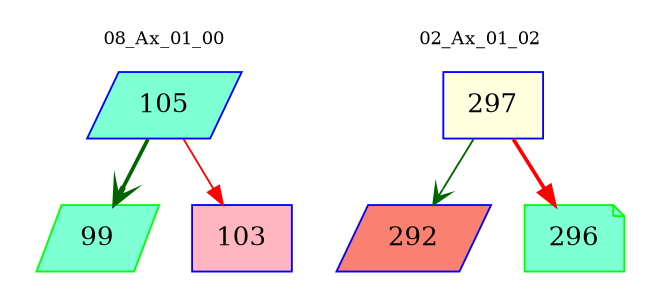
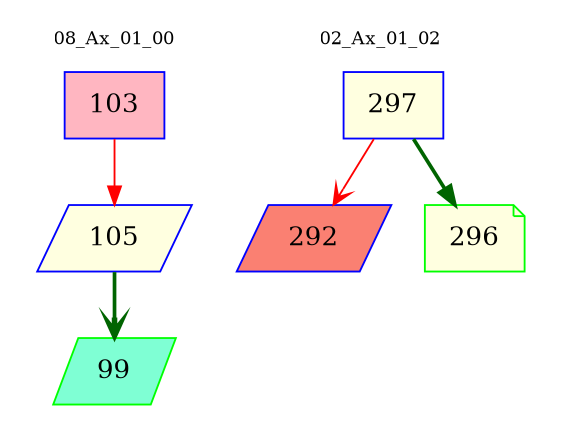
node "105": fillcolor aquamarine -> lightyellow
edge "105" -> "103": reversed
edge "297" -> "292": color darkgreen -> red
edge "297" -> "296": color red -> darkgreen
node "296": fillcolor aquamarine -> lightyellow
